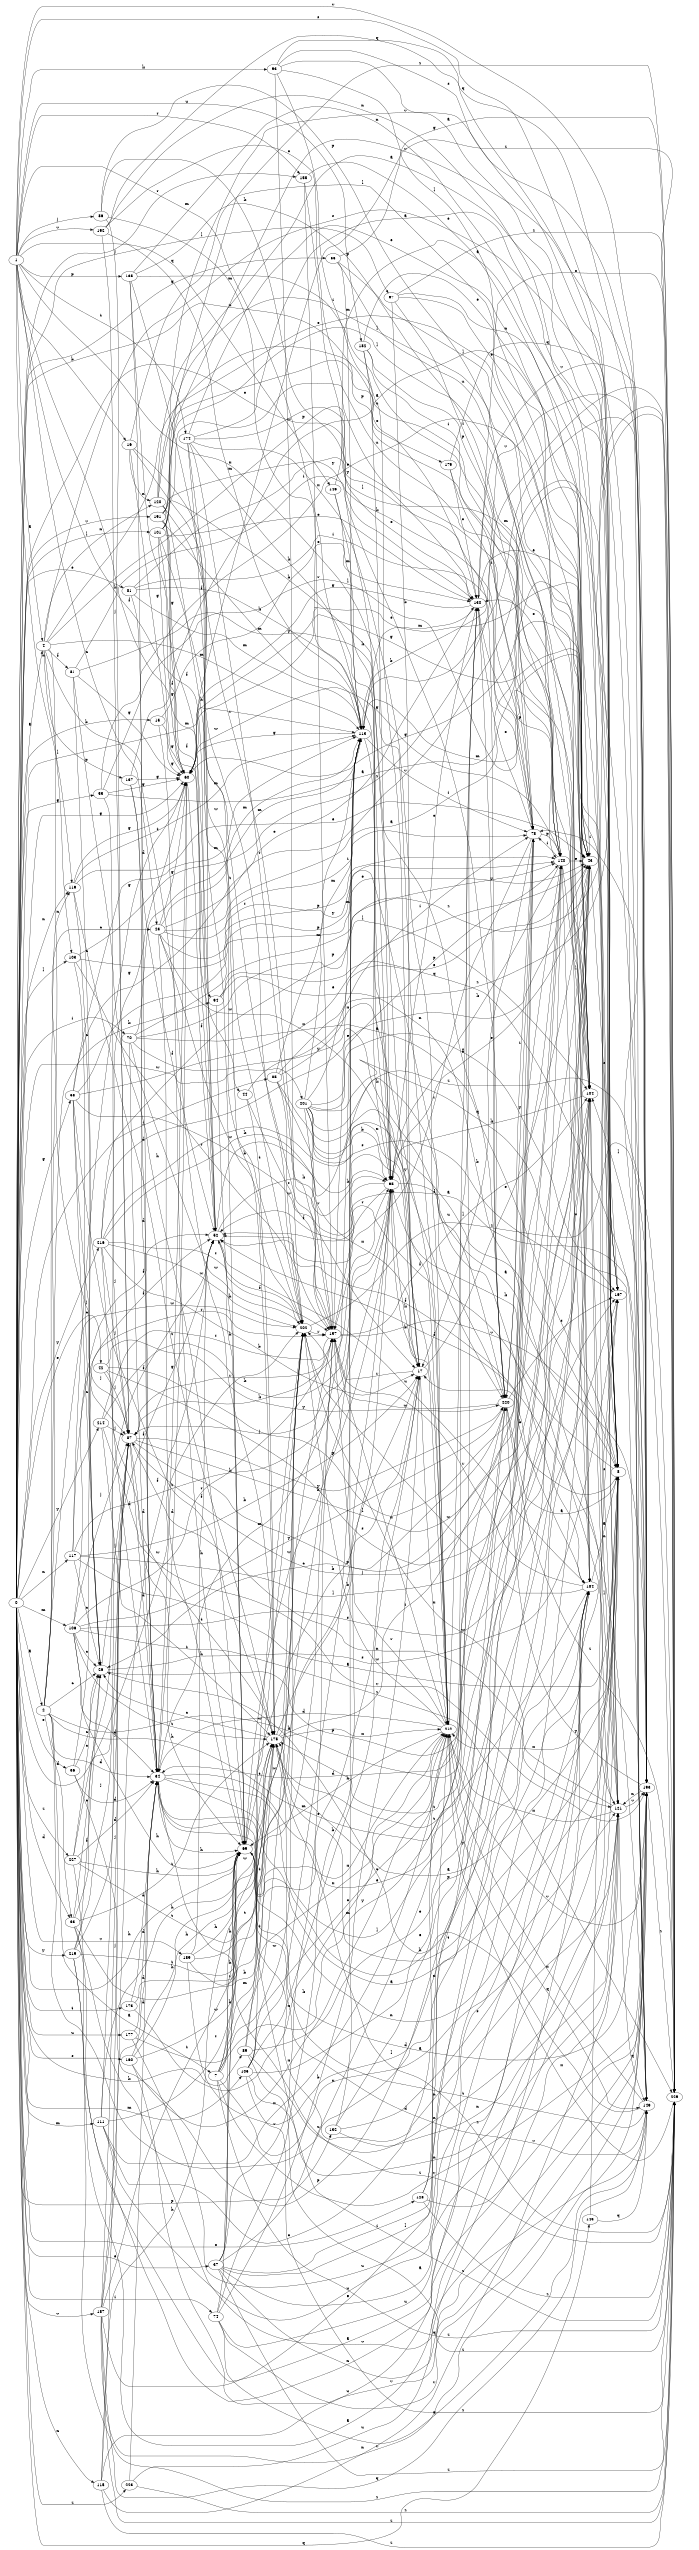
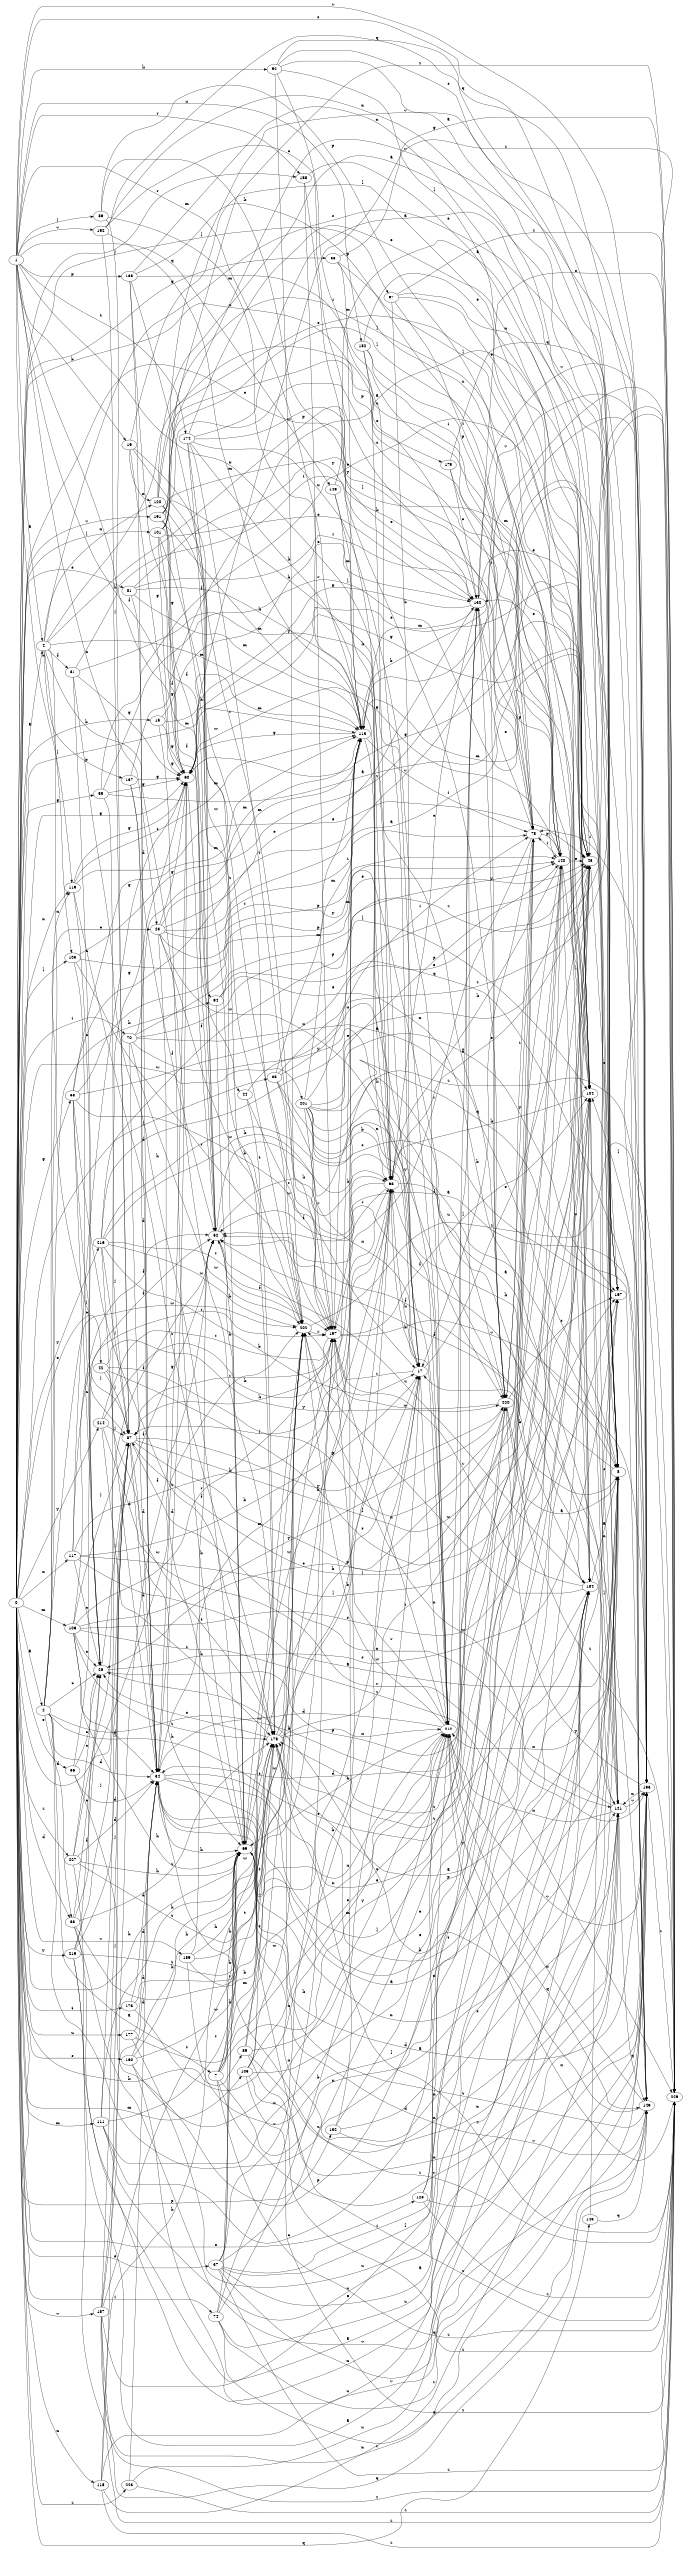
node "93": label "93" -> "92"
edge "105" -> "113": now "15" -> "113"
